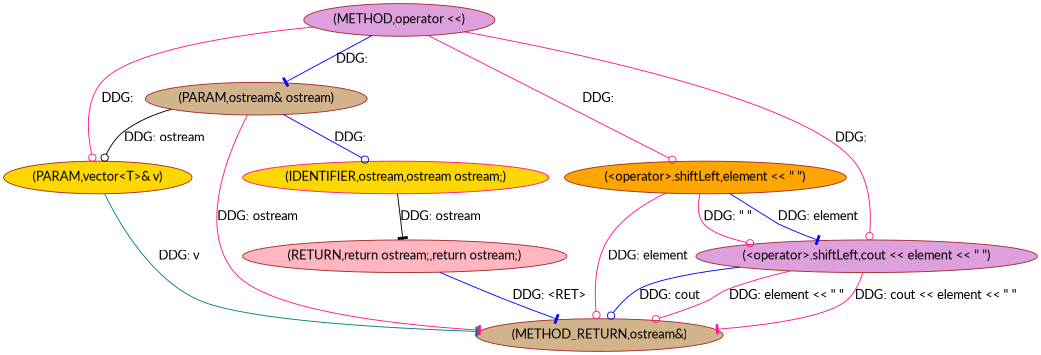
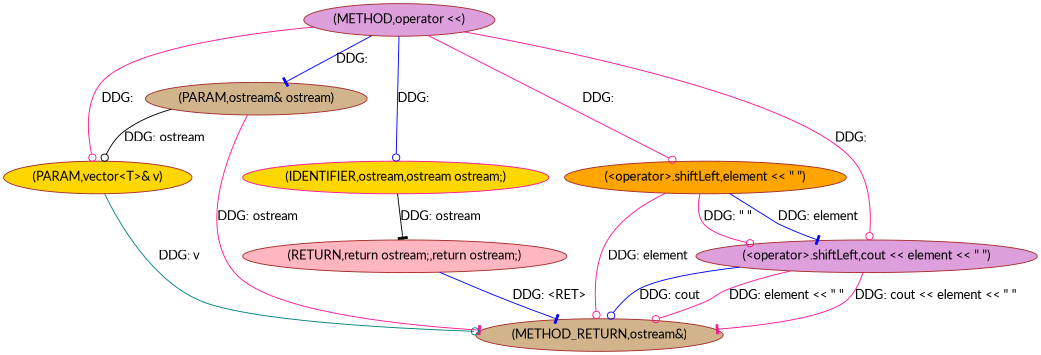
edge "(PARAM,ostream& ostream)" -> "(IDENTIFIER,ostream,ostream ostream;)": now "(METHOD,operator <<)" -> "(IDENTIFIER,ostream,ostream ostream;)"
edge "(PARAM,vector<T>& v)" -> "(METHOD_RETURN,ostream&)": arrowhead tee -> odot
